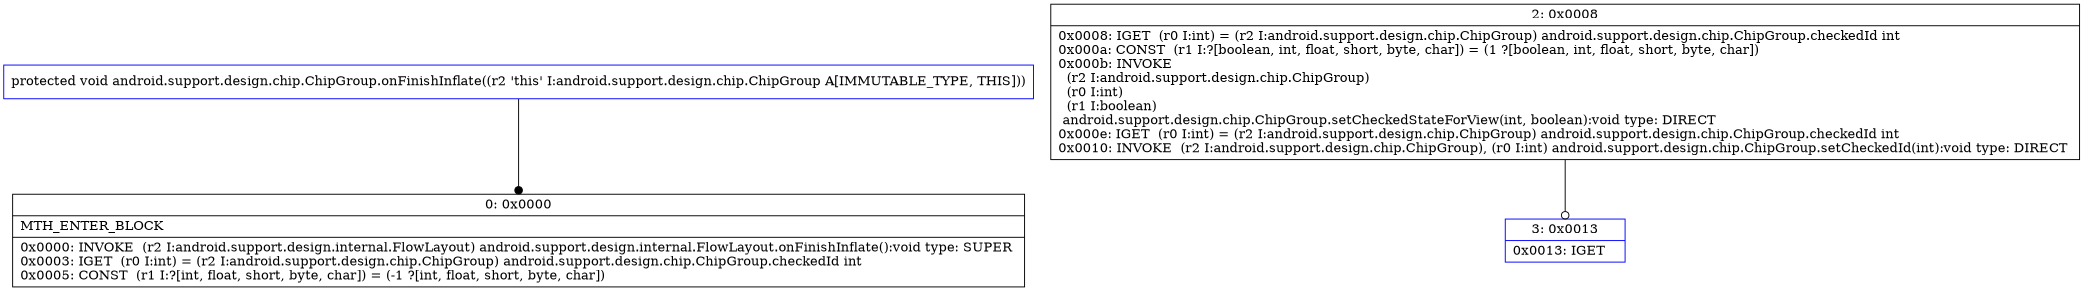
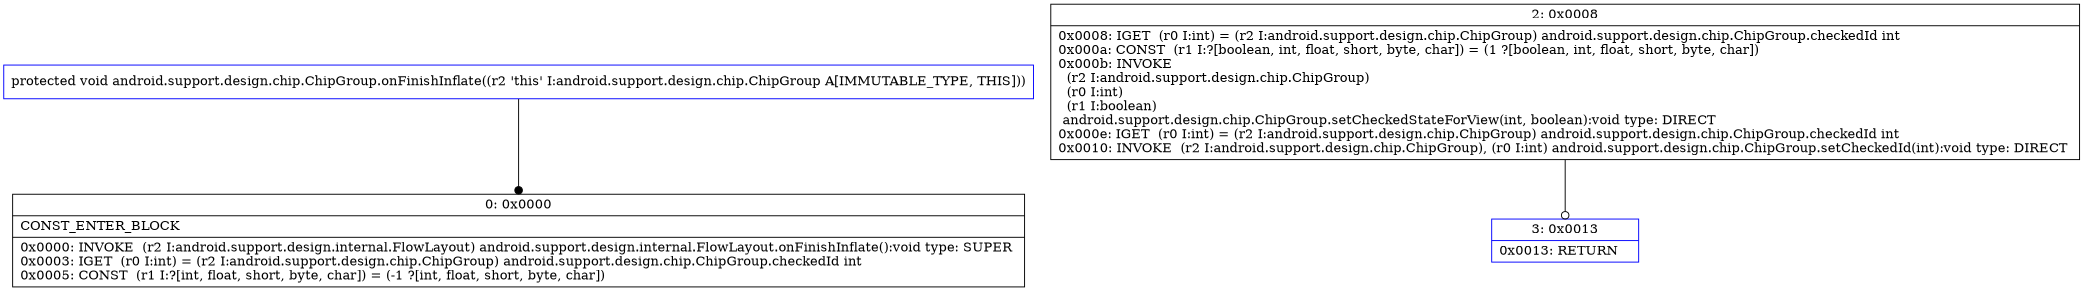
node "0: 0x0000": text "MTH_ENTER_BLOCK" -> "CONST_ENTER_BLOCK"
node "3: 0x0013": text "0x0013: IGET" -> "0x0013: RETURN"
